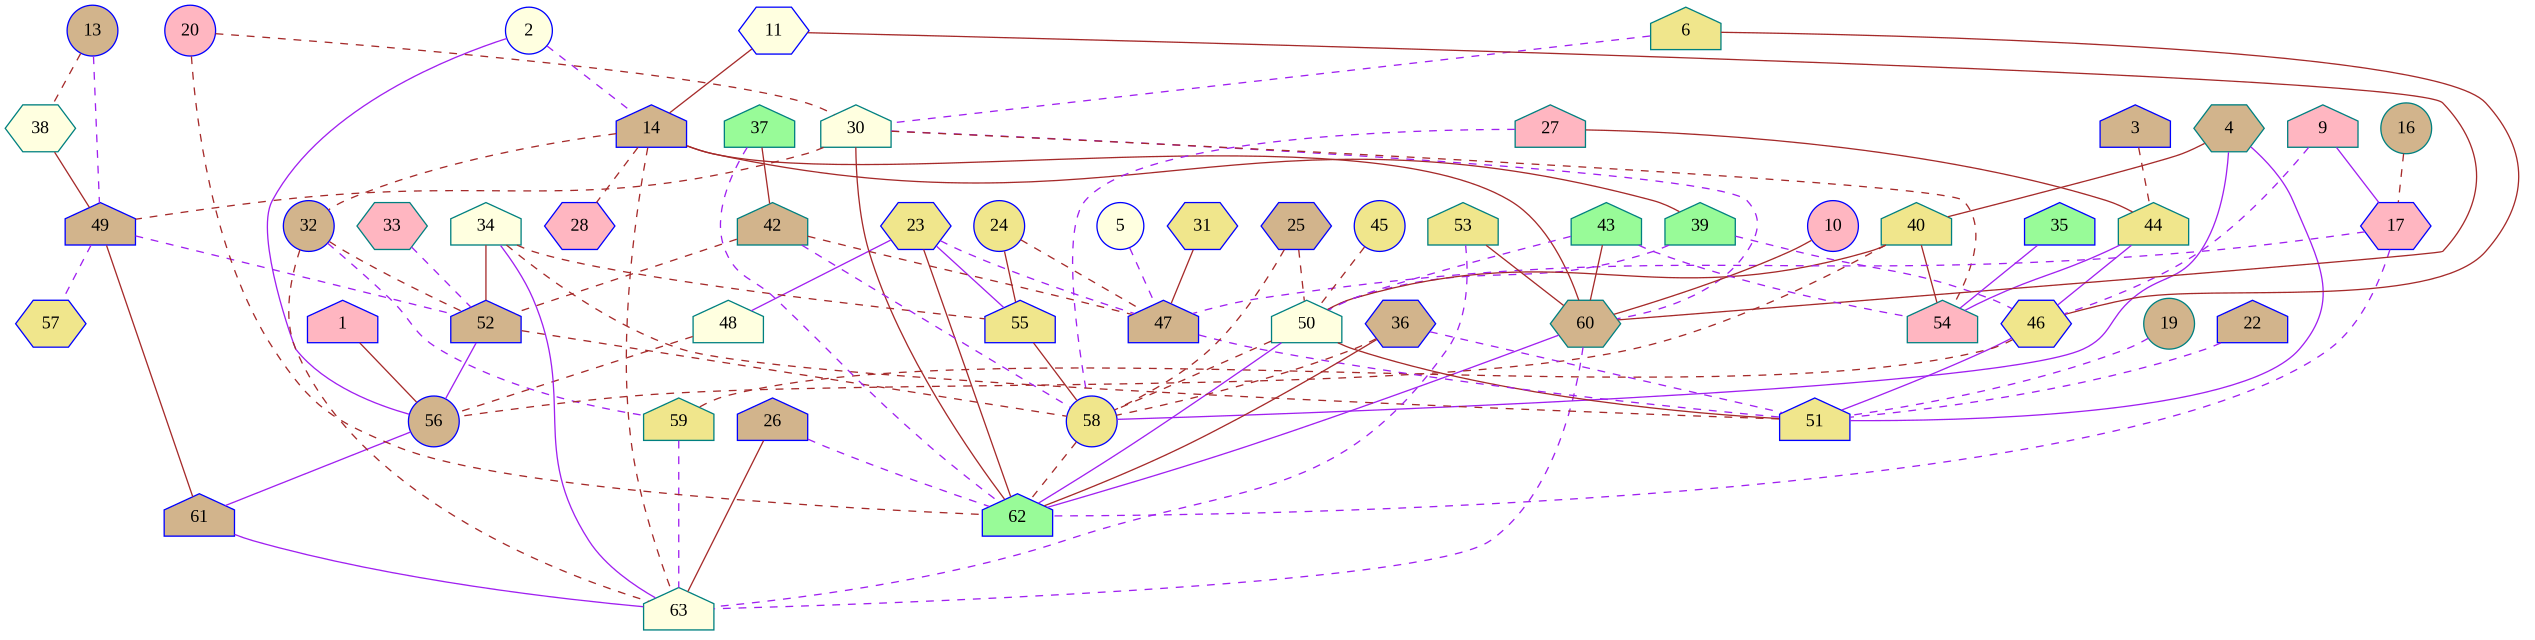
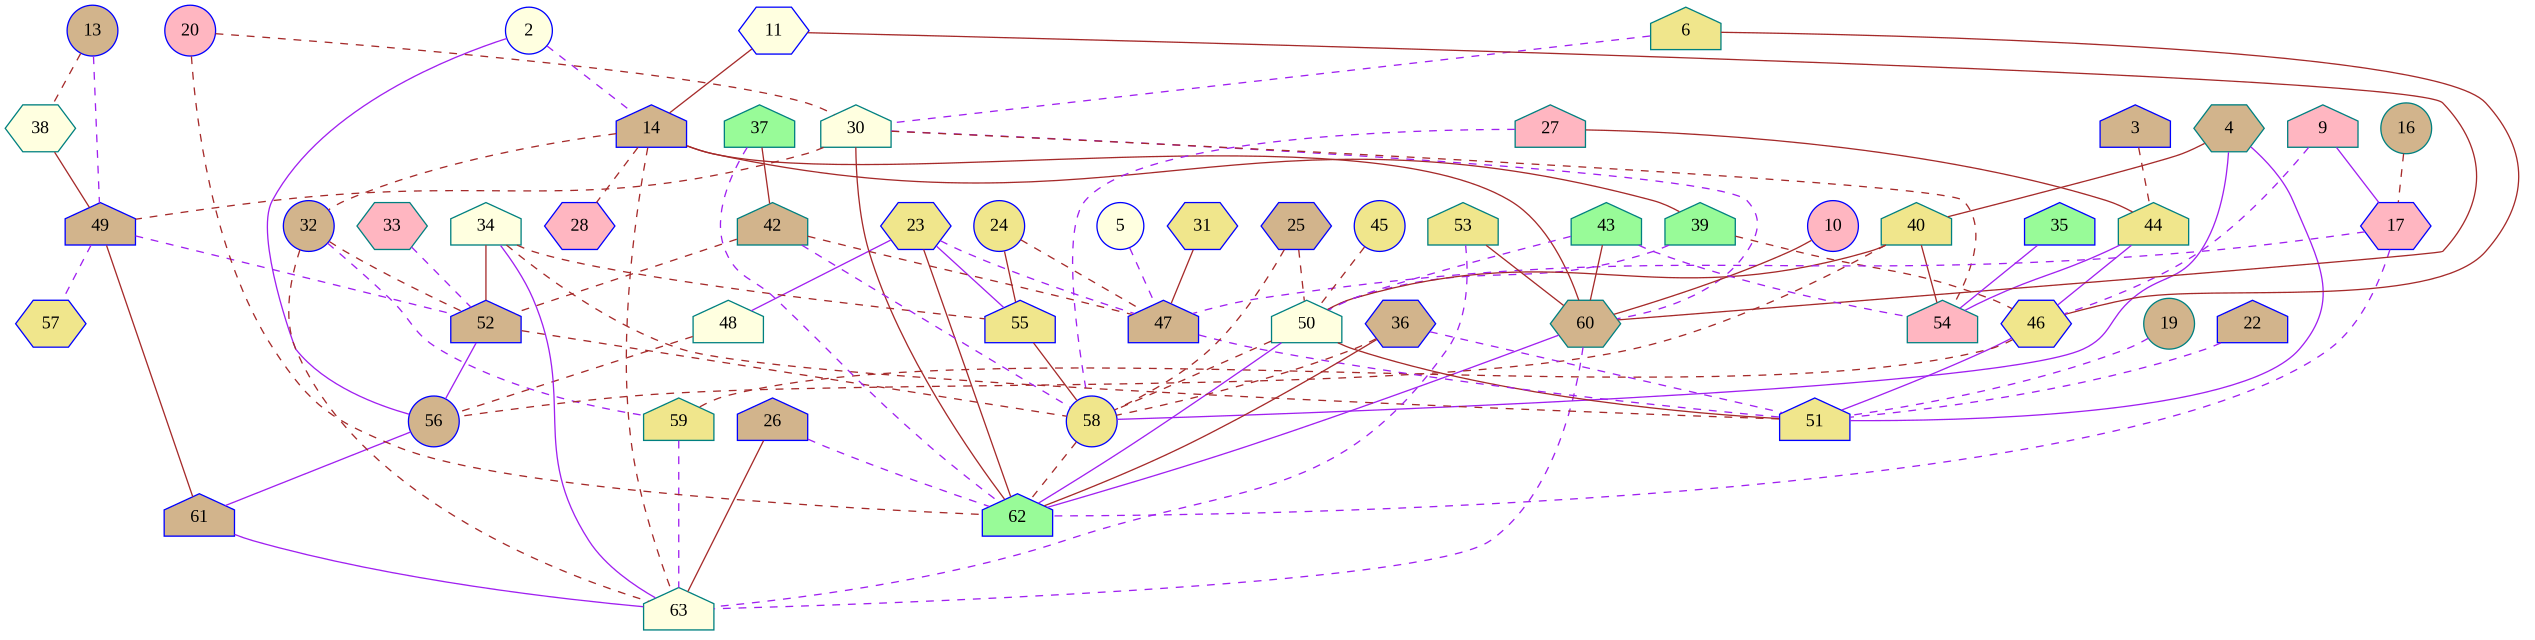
edge "39" -- "46": color purple -> brown
node "1": removed
